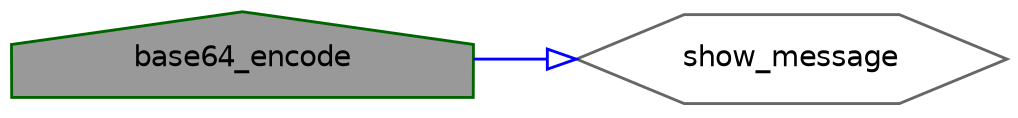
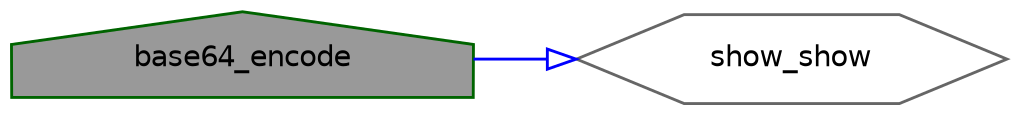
node "show_message": label "show_message" -> "show_show"
